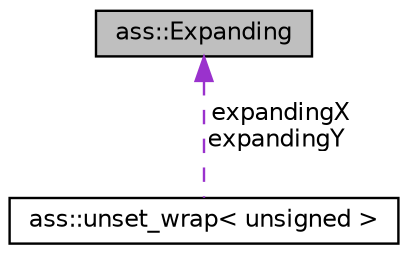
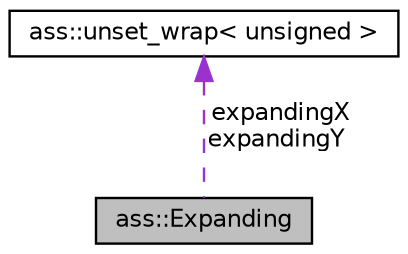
edge "ass::unset_wrap< unsigned >" -> "ass::Expanding": reversed
